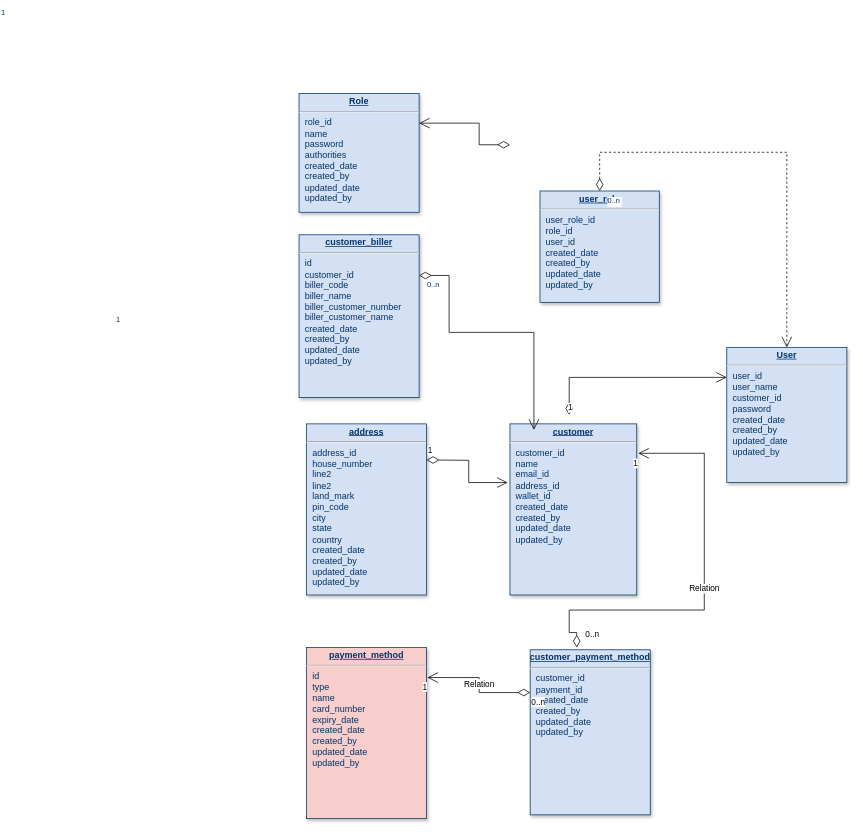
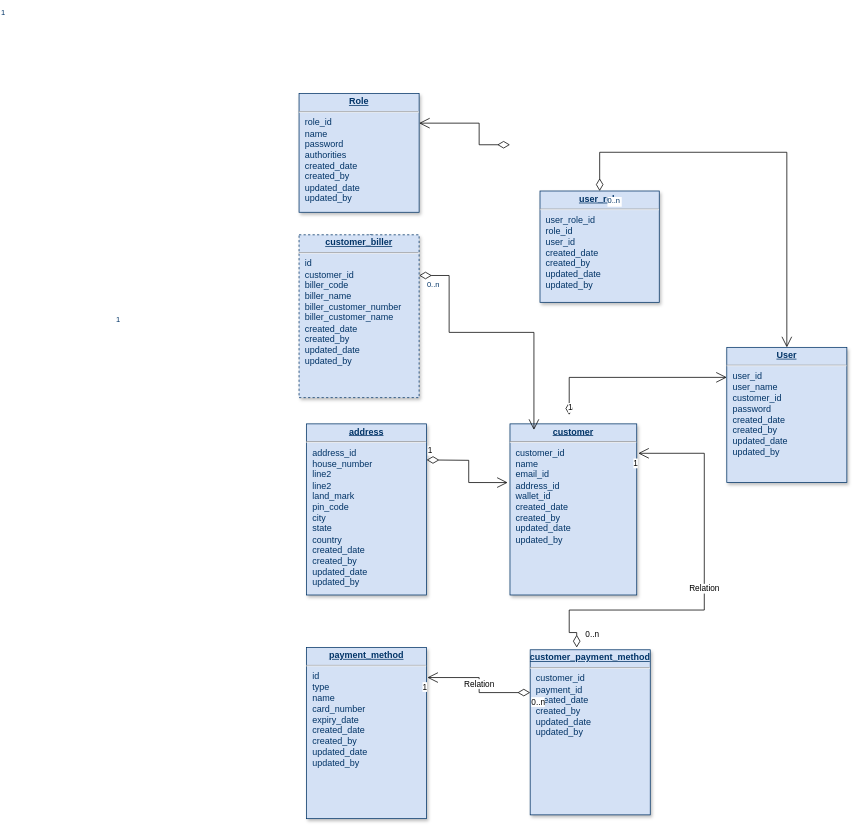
edge "user_role user_role_id role_id user_id created_date created_by updated_date updated_by" -- "User user_id user_name customer_id password created_date created_by updated_date updated_by": style dashed -> solid
node "customer_biller id customer_id biller_code biller_name biller_customer_number biller_customer_name created_date created_by updated_date updated_by": style solid -> dashed
node "payment_method id type name card_number expiry_date created_date created_by updated_date updated_by": fillcolor #f8cecc -> #d4e1f5
